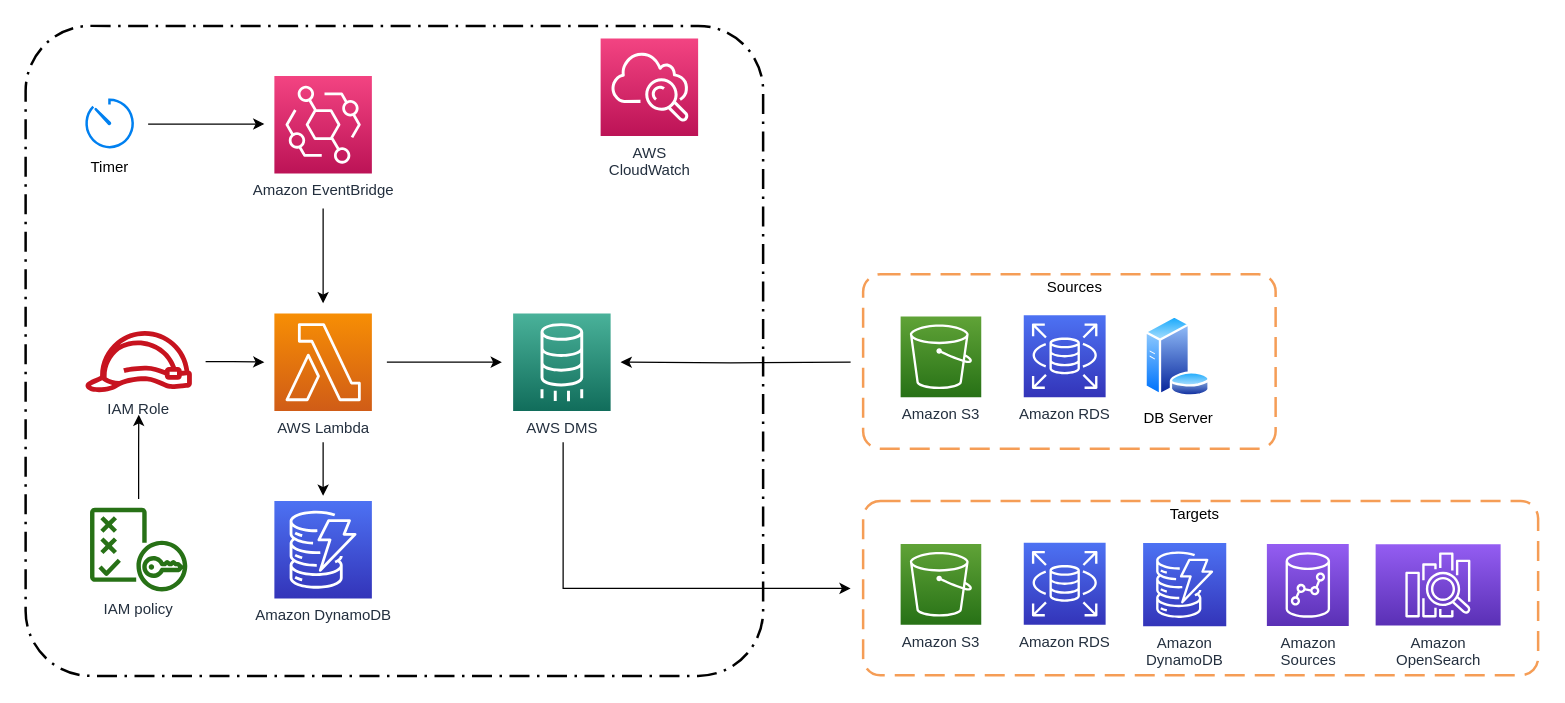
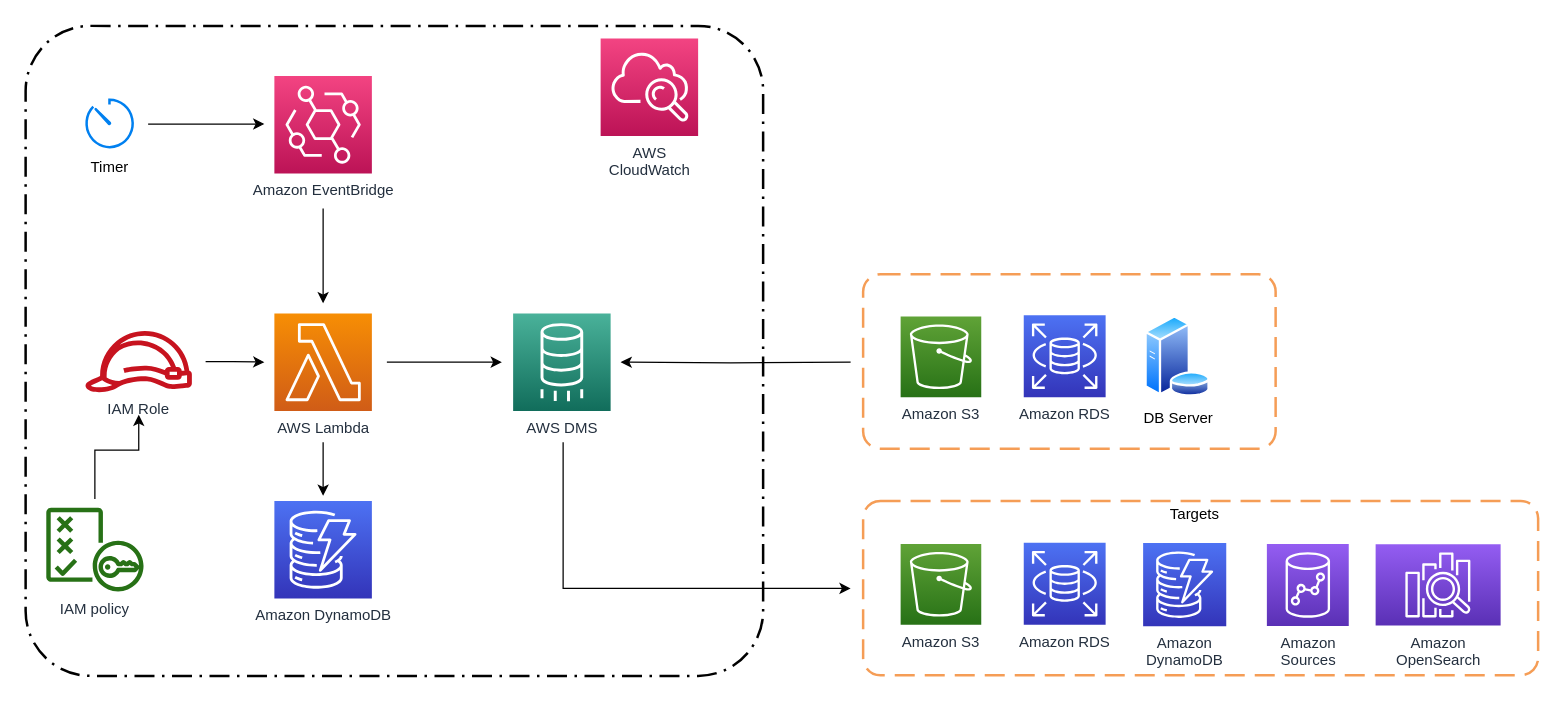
node "Sources": removed
node "IAM policy": moved (139, 549) -> (95, 549)
